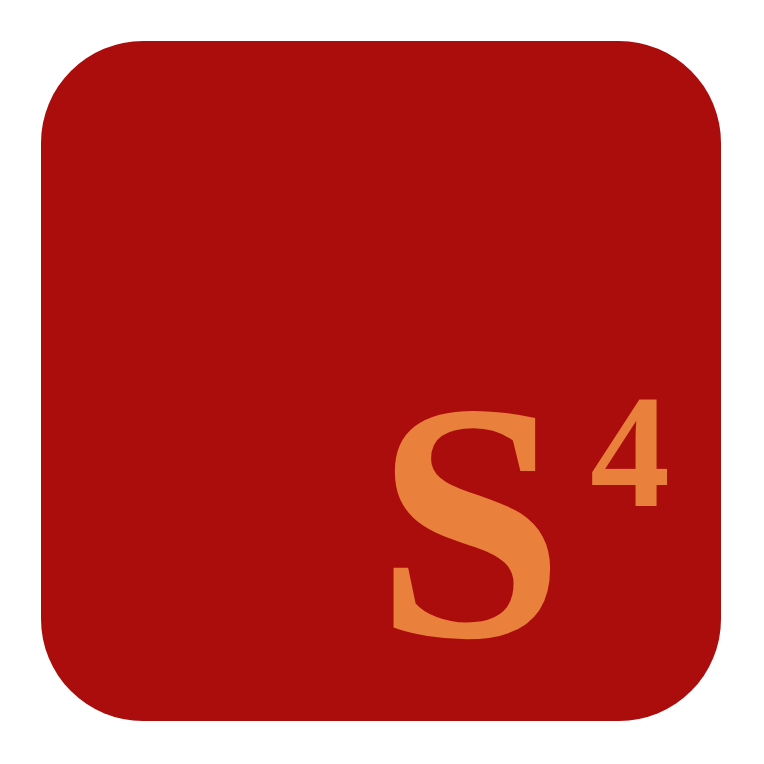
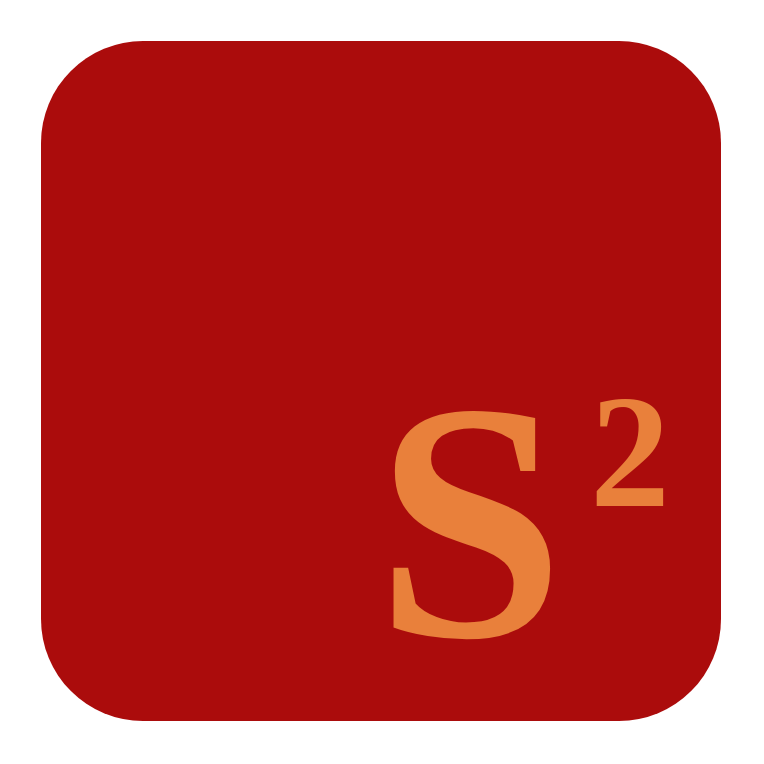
node "4": label "4" -> "2"
